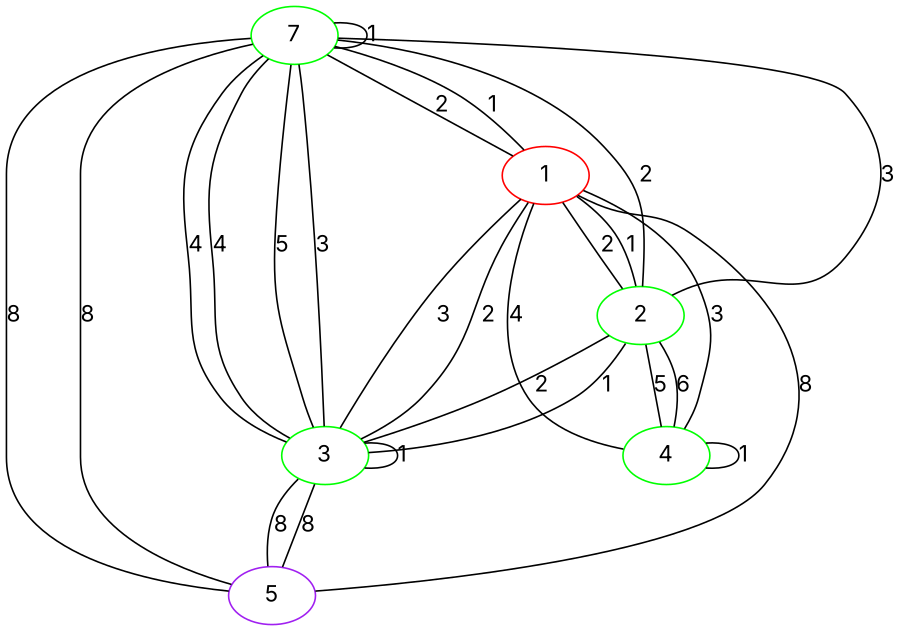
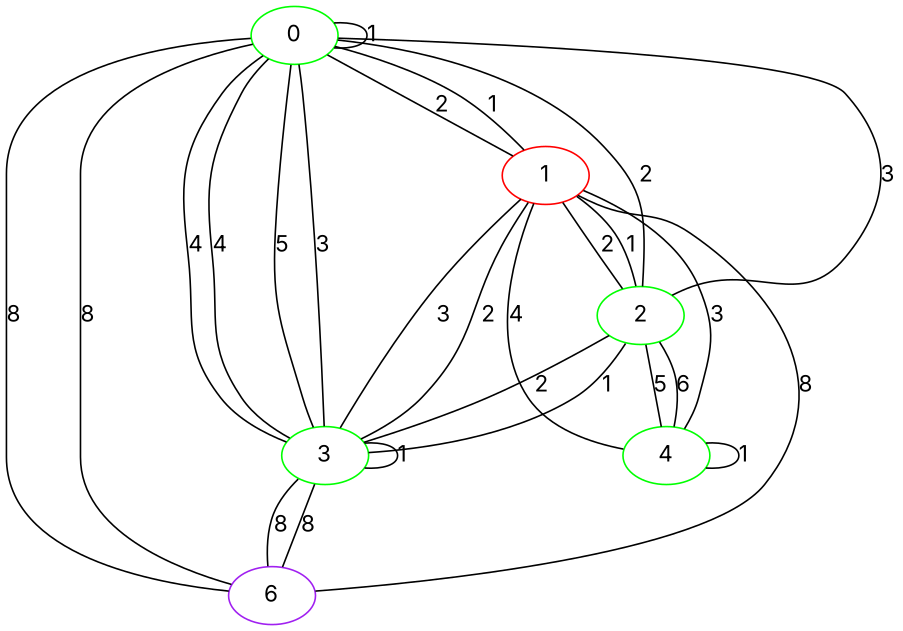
node "7": label "7" -> "0"
node "5": label "5" -> "6"
